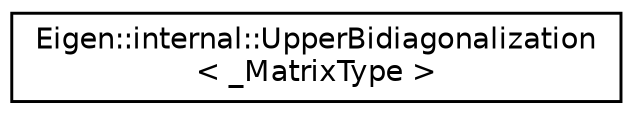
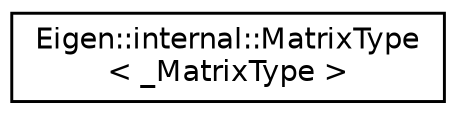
node "Eigen::internal::UpperBidiagonalization < _MatrixType >": label "Eigen::internal::UpperBidiagonalization < _MatrixType >" -> "Eigen::internal::MatrixType < _MatrixType >"
